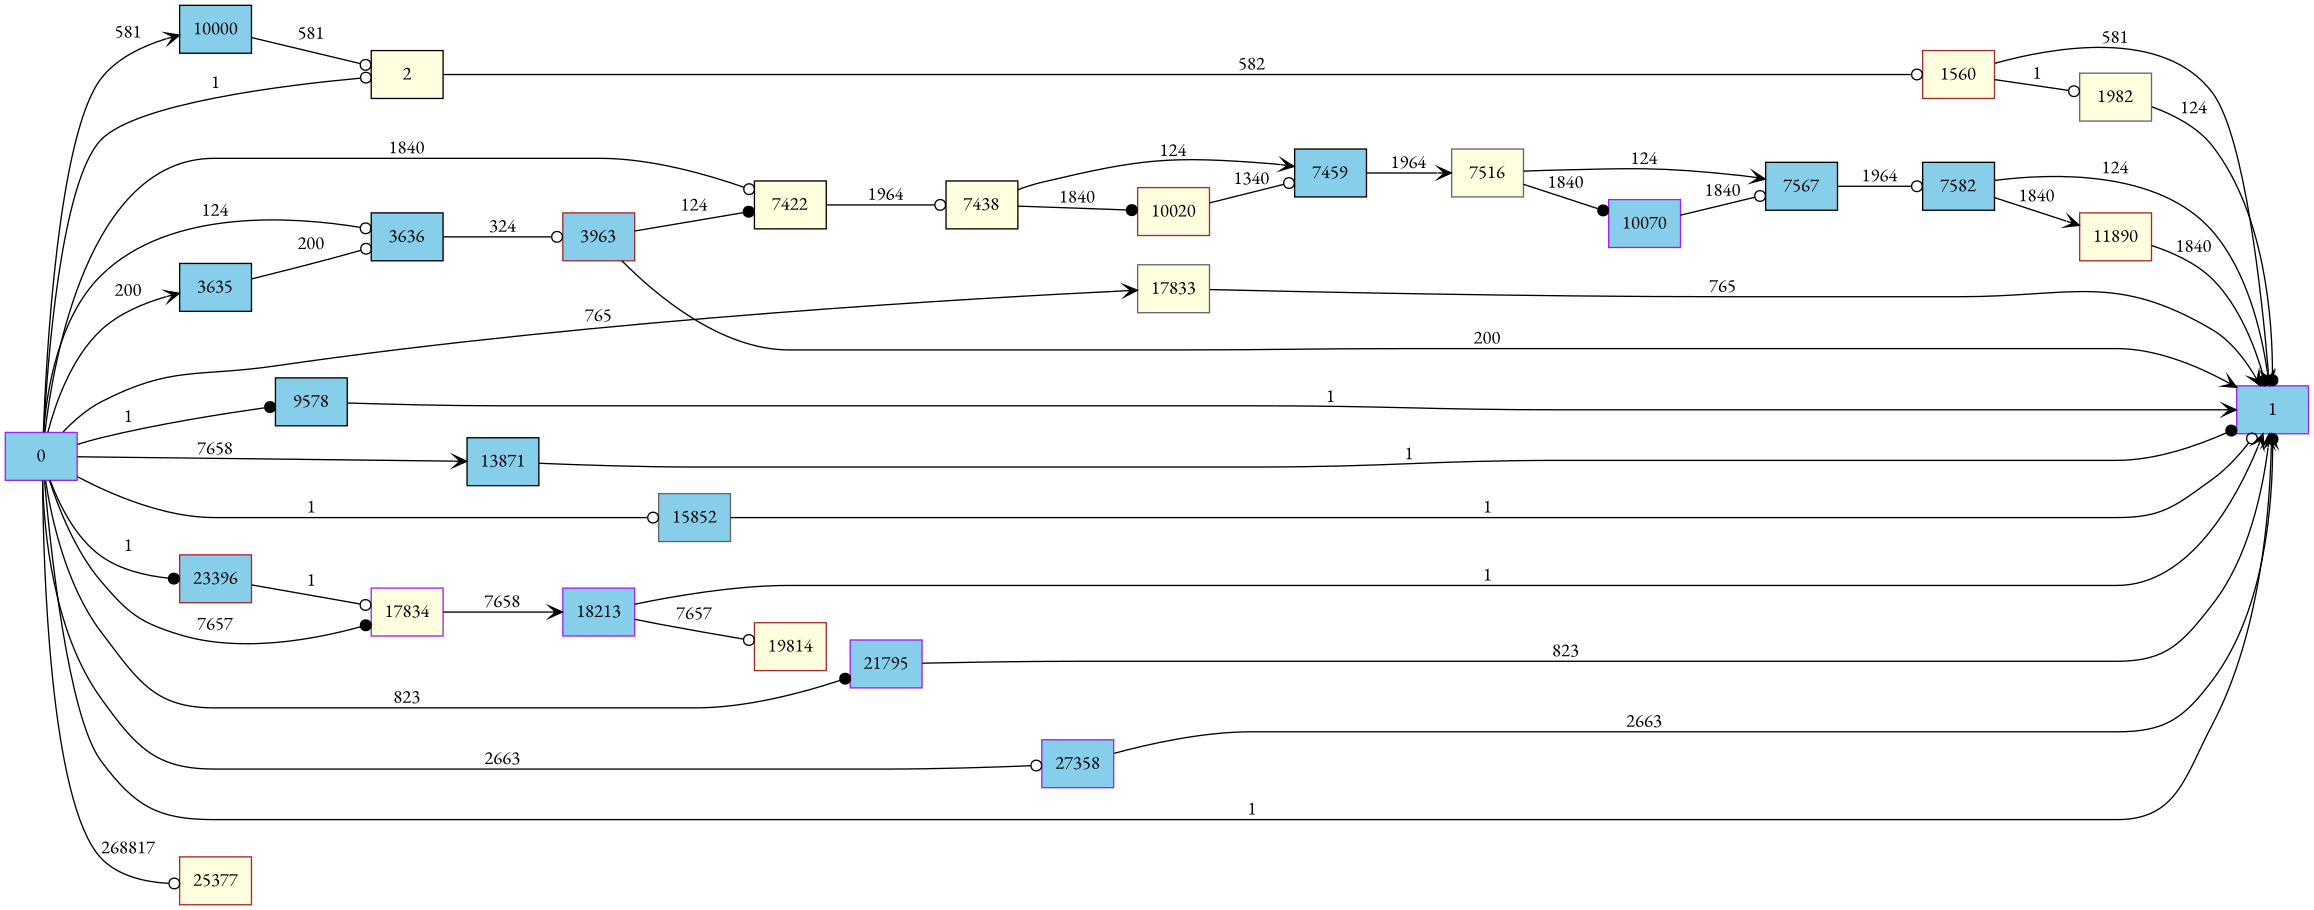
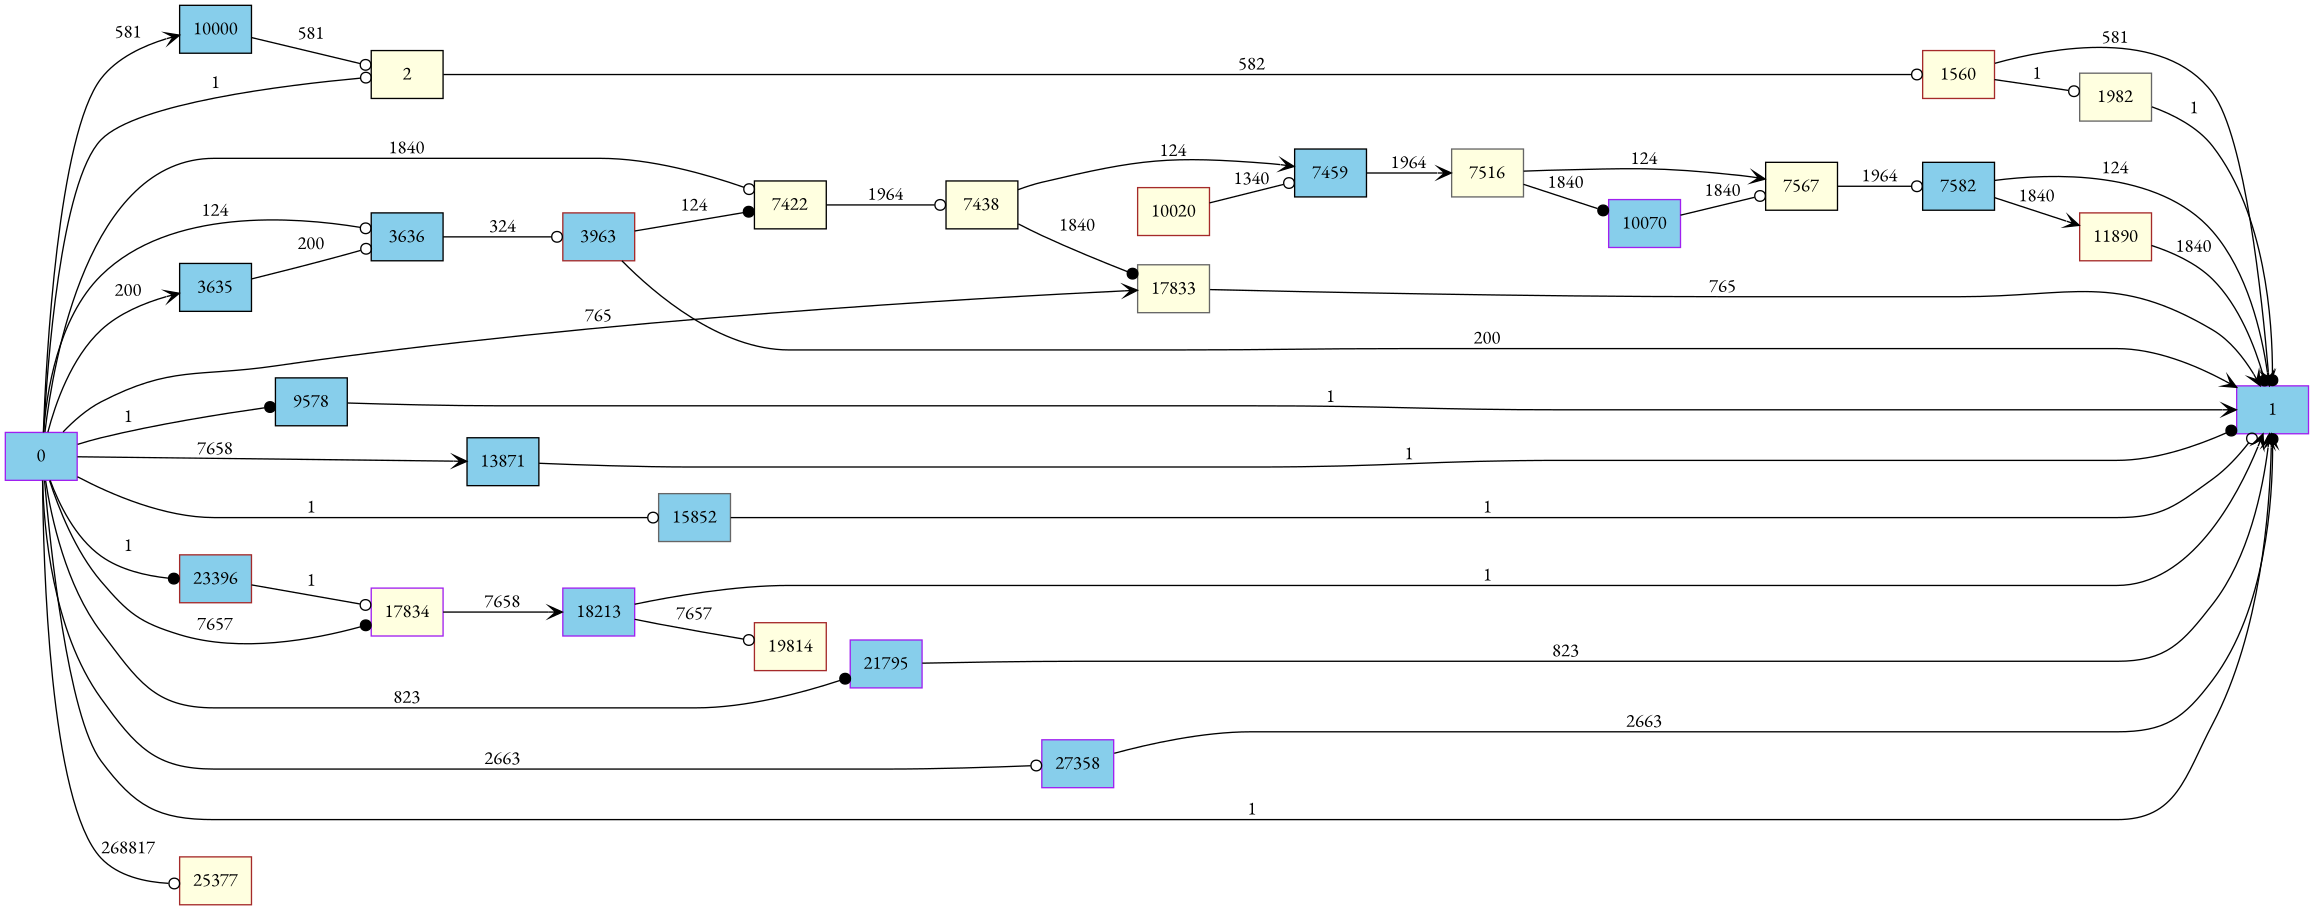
edge "1982" -> "1": label "124" -> "1"
node "7567": fillcolor skyblue -> lightyellow
edge "7438" -> "10020": now "7438" -> "17833"
